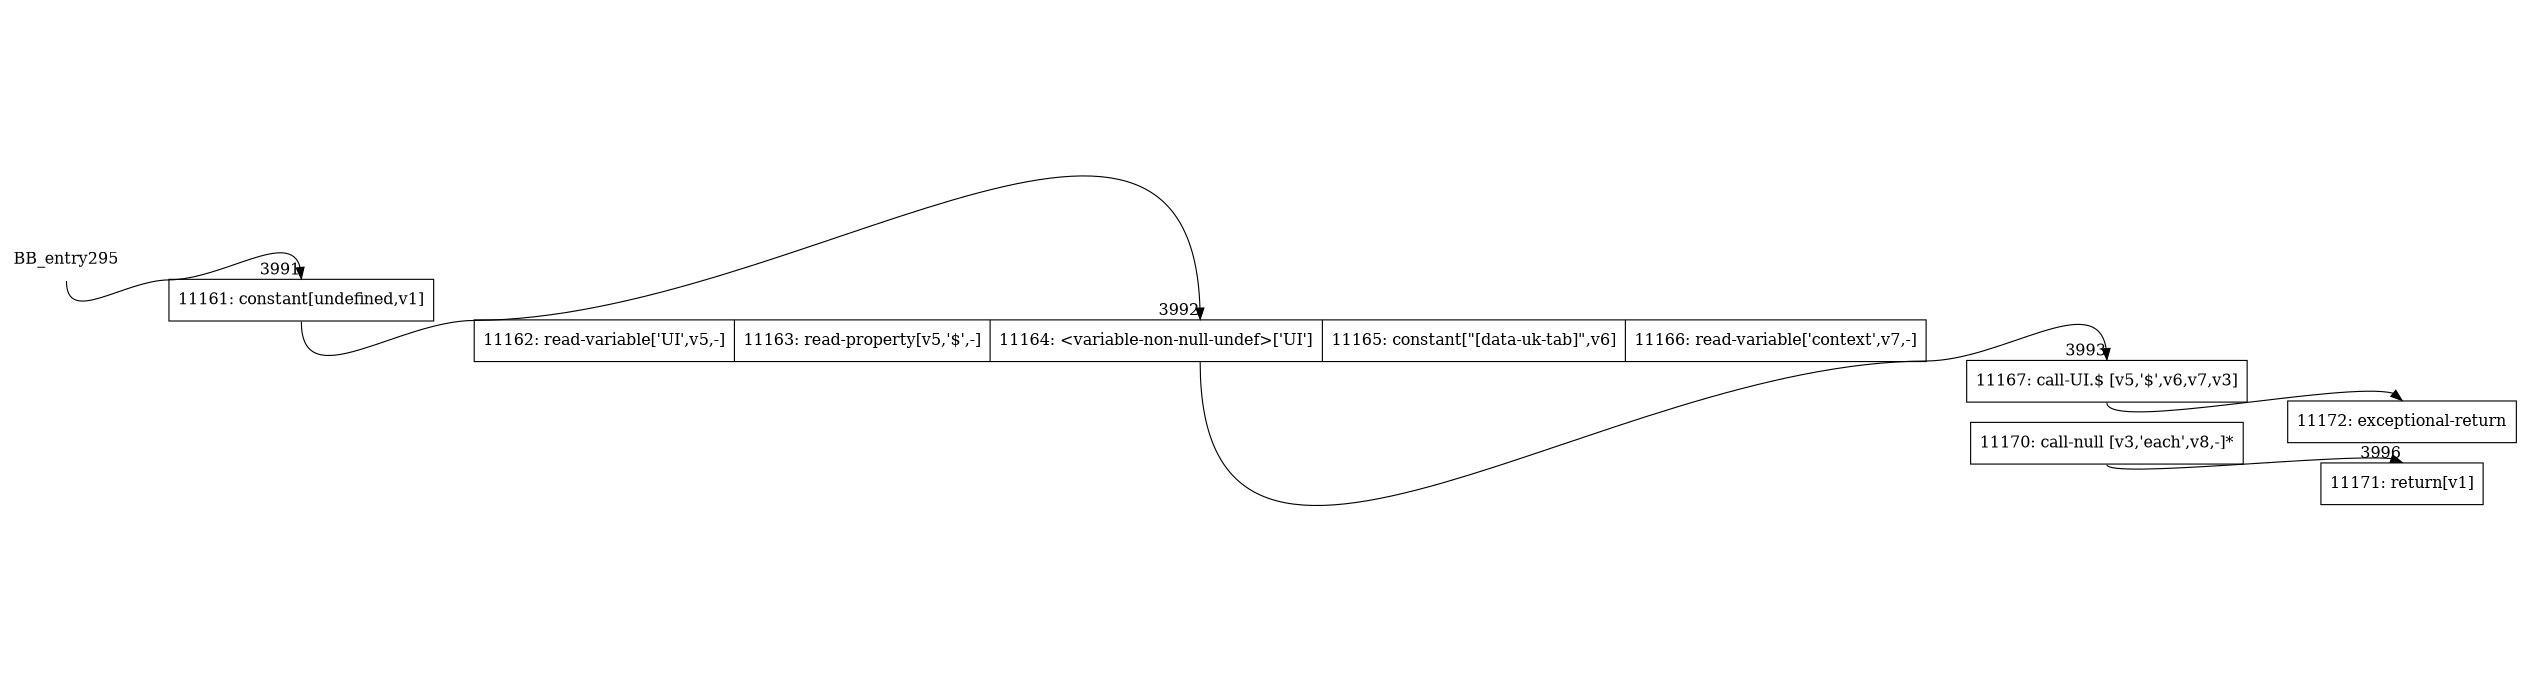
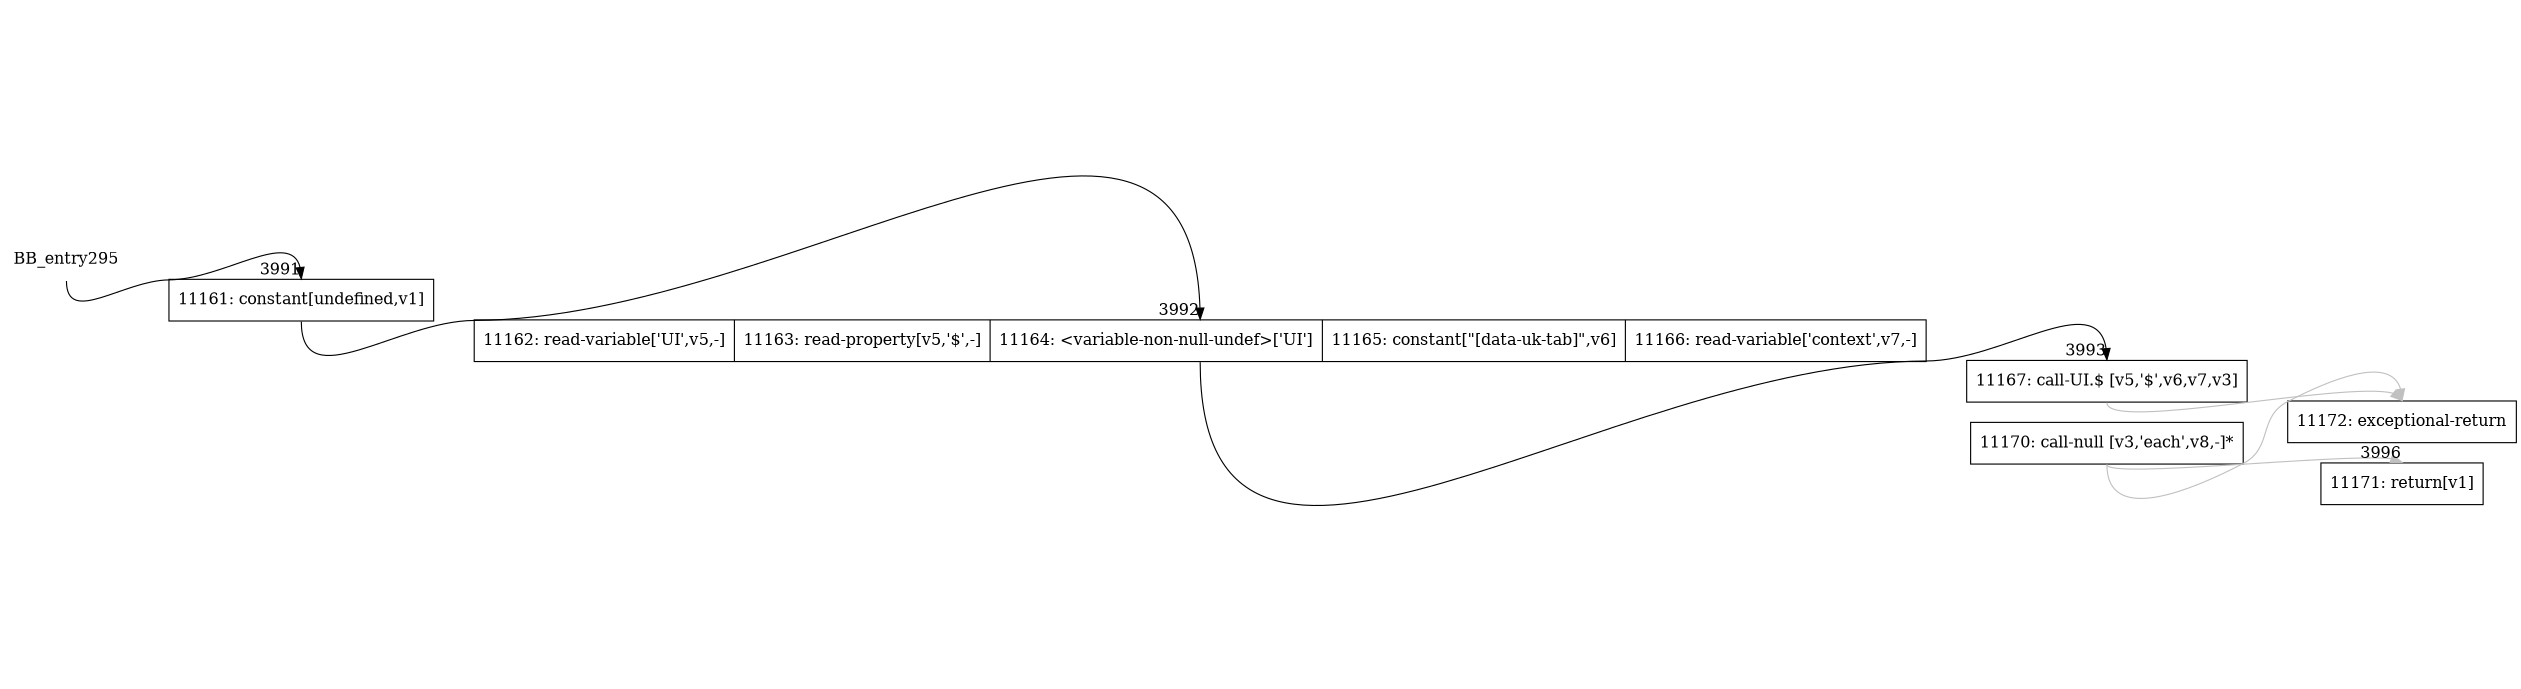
edge "11167: call-UI.$ [v5,'$',v6,v7,v3]" -> "11172: exceptional-return": color black -> gray
edge "11170: call-null [v3,'each',v8,-]*" -> "11172: exceptional-return": added
edge "11170: call-null [v3,'each',v8,-]*" -> "11171: return[v1]": color black -> gray
